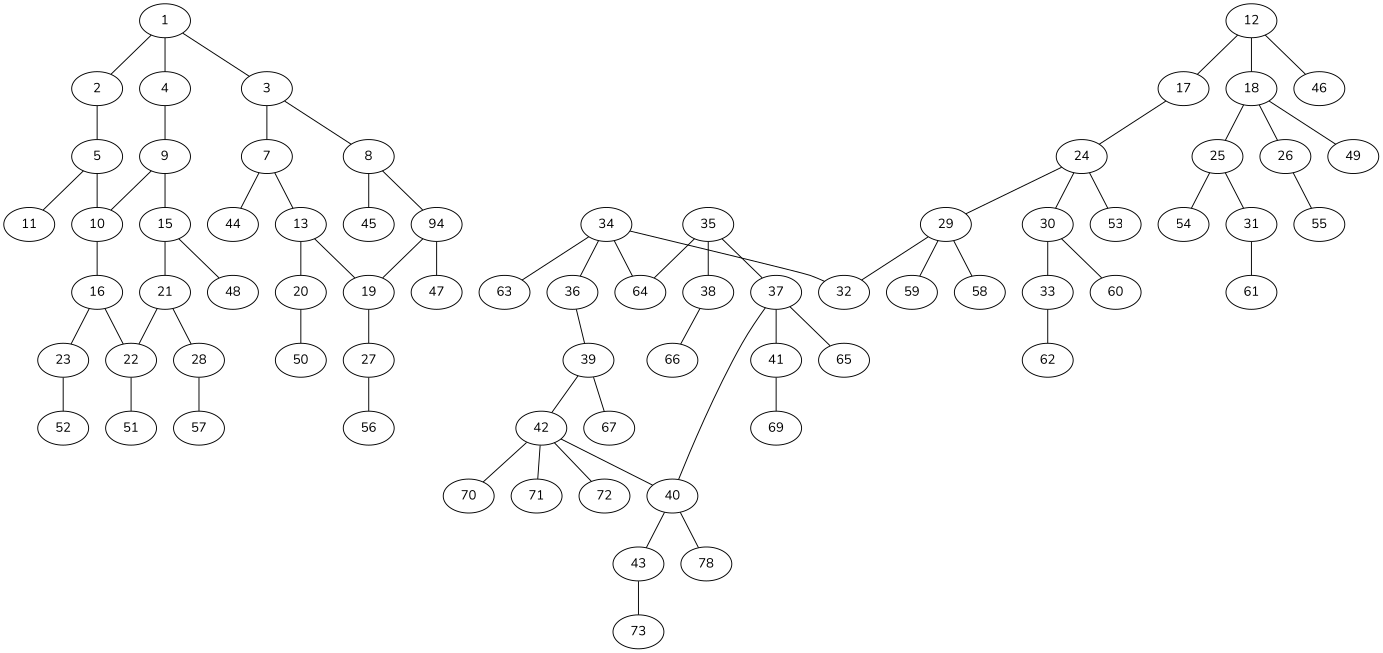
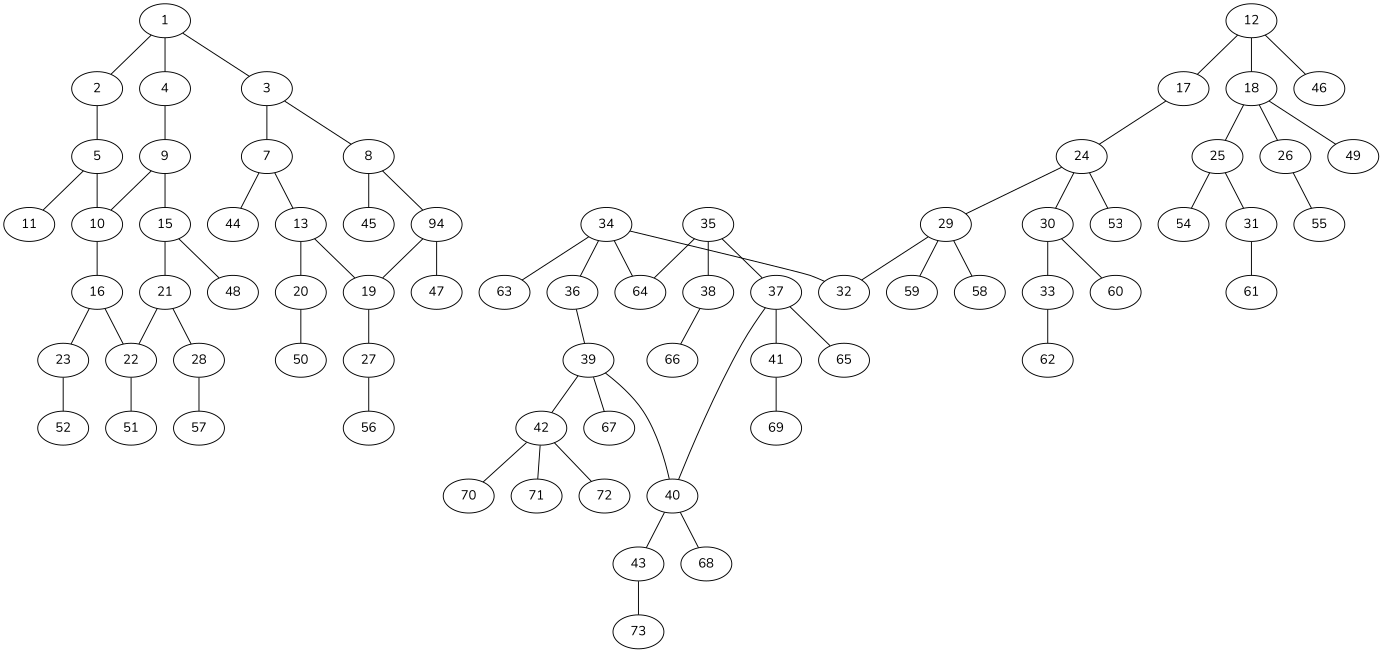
edge "42" -- "40": now "39" -- "40"
node "78": label "78" -> "68"
